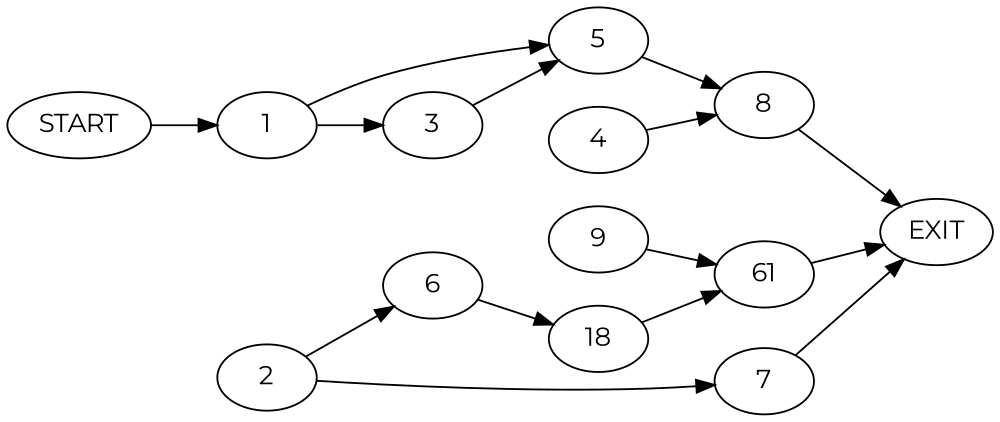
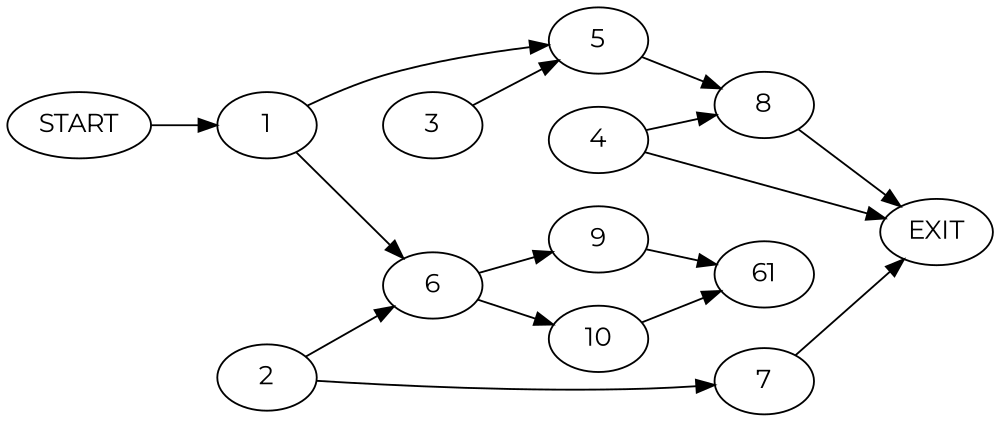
edge "1" -> "3": now "1" -> "6"
edge "61" -> "EXIT": now "4" -> "EXIT"
edge "6" -> "9": added
node "18": label "18" -> "10"
